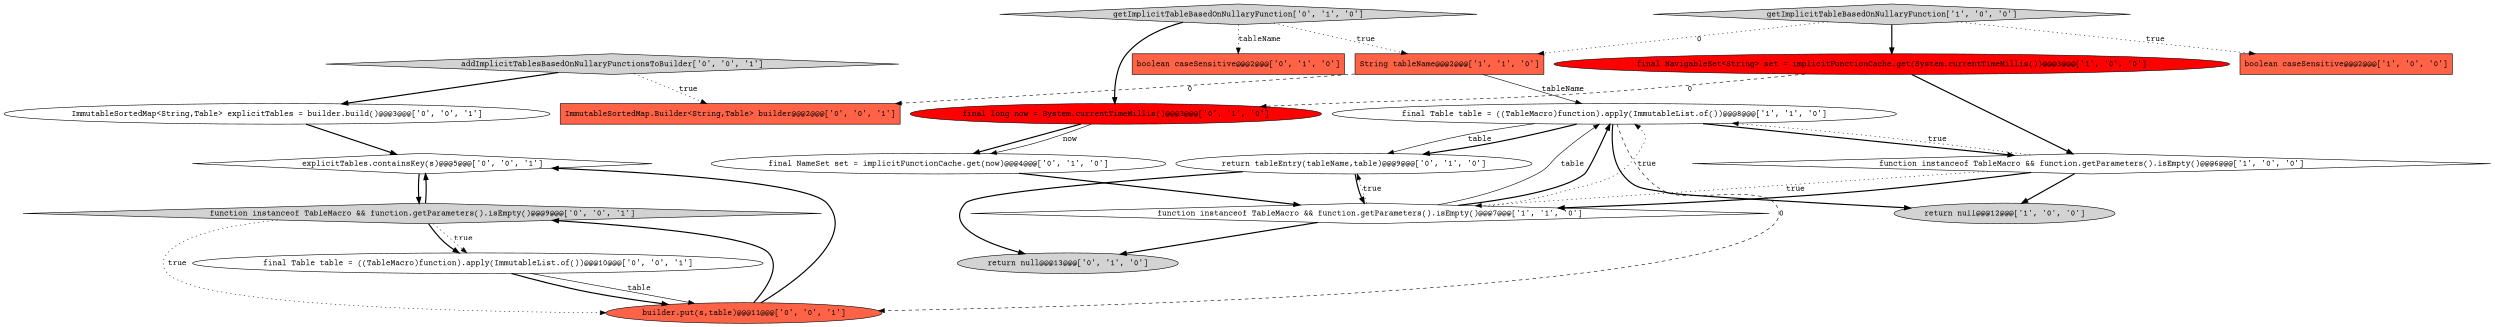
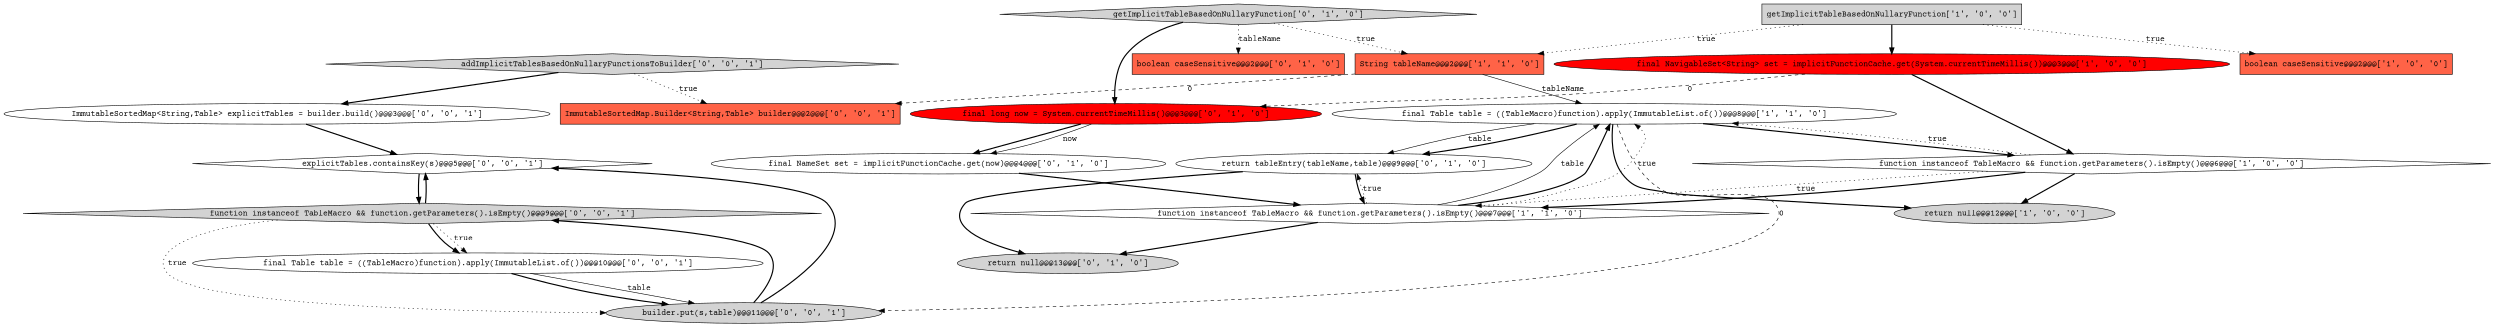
node "getImplicitTableBasedOnNullaryFunction['1', '0', '0']": shape diamond -> box
edge "getImplicitTableBasedOnNullaryFunction['1', '0', '0']" -> "String tableName@@@2@@@['1', '1', '0']": label "0" -> "true"
node "builder.put(s,table)@@@11@@@['0', '0', '1']": fillcolor tomato -> lightgray
